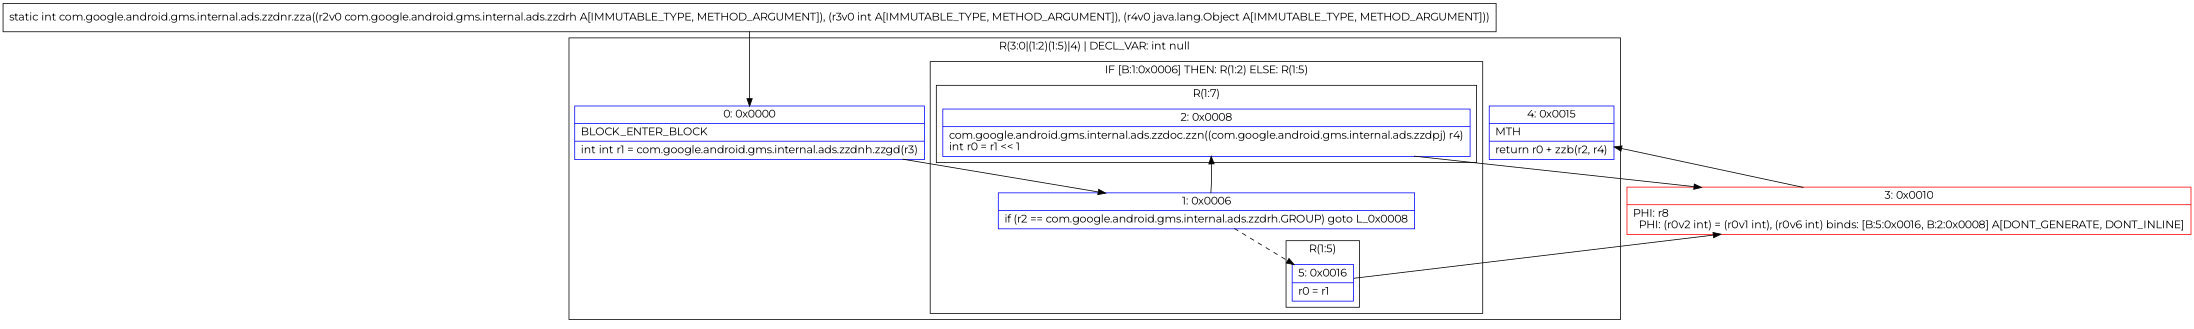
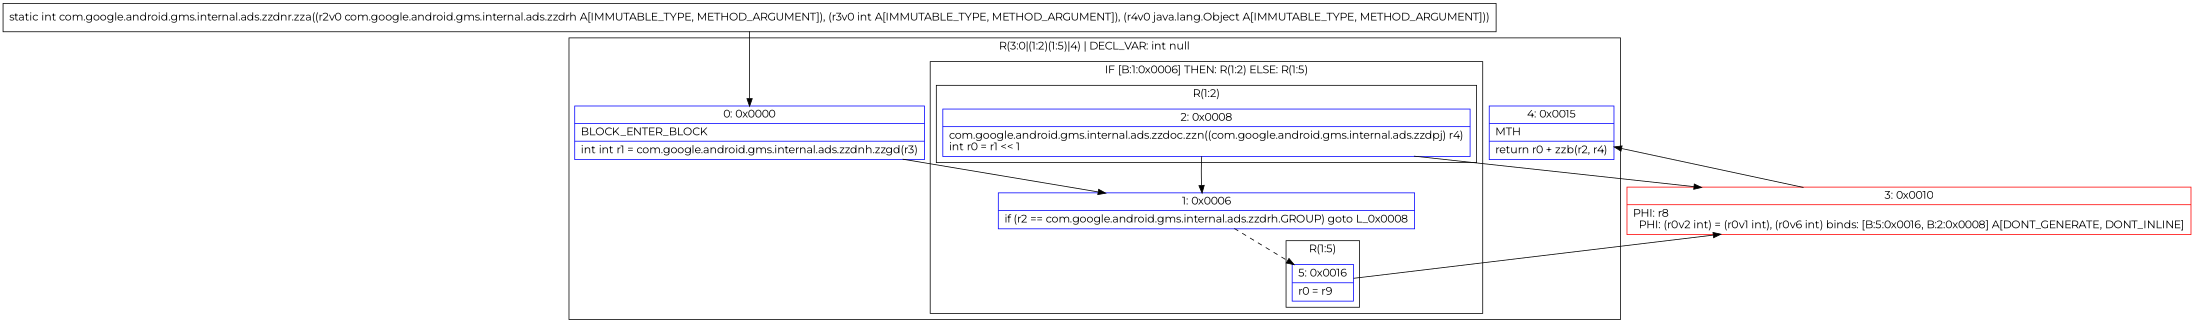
cluster "R(1:7)": label "R(1:7)" -> "R(1:2)"
edge "1: 0x0006" -> "2: 0x0008": reversed
node "5: 0x0016": text "r0 = r1" -> "r0 = r9"
